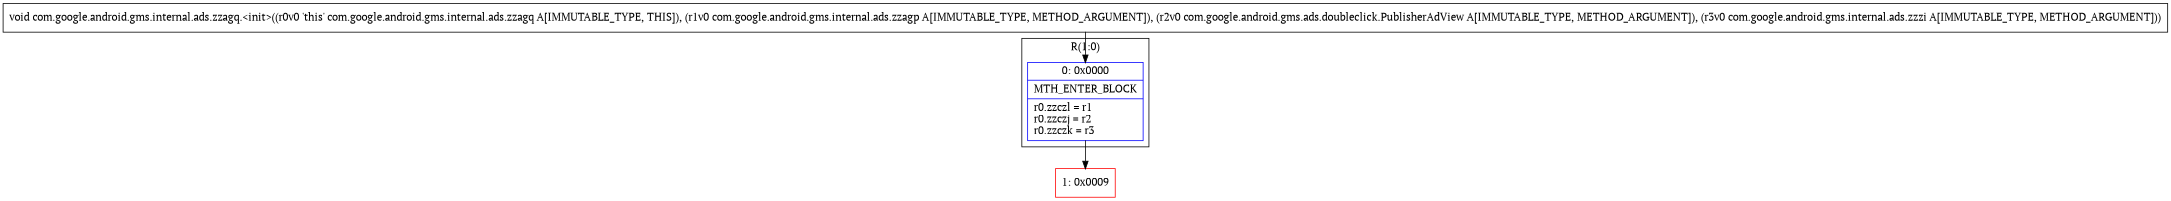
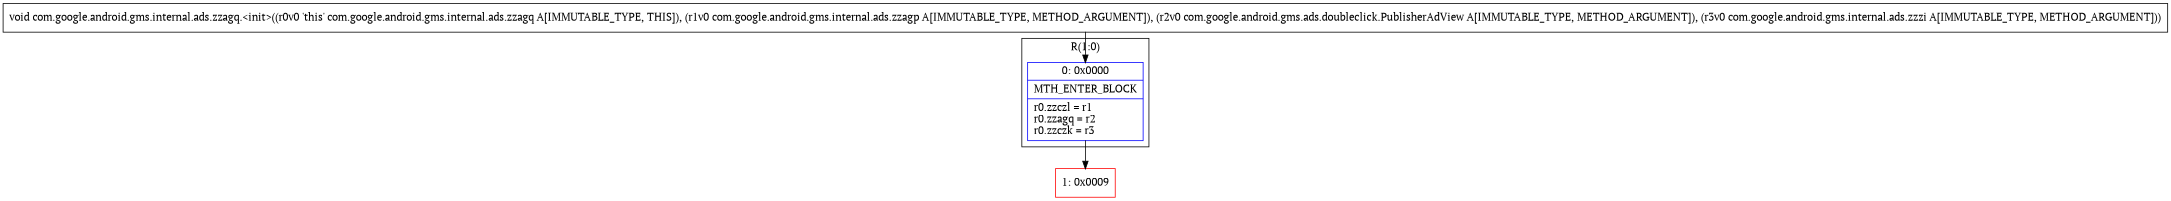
node "0: 0x0000": text "r0.zzczj = r2" -> "r0.zzagq = r2"
